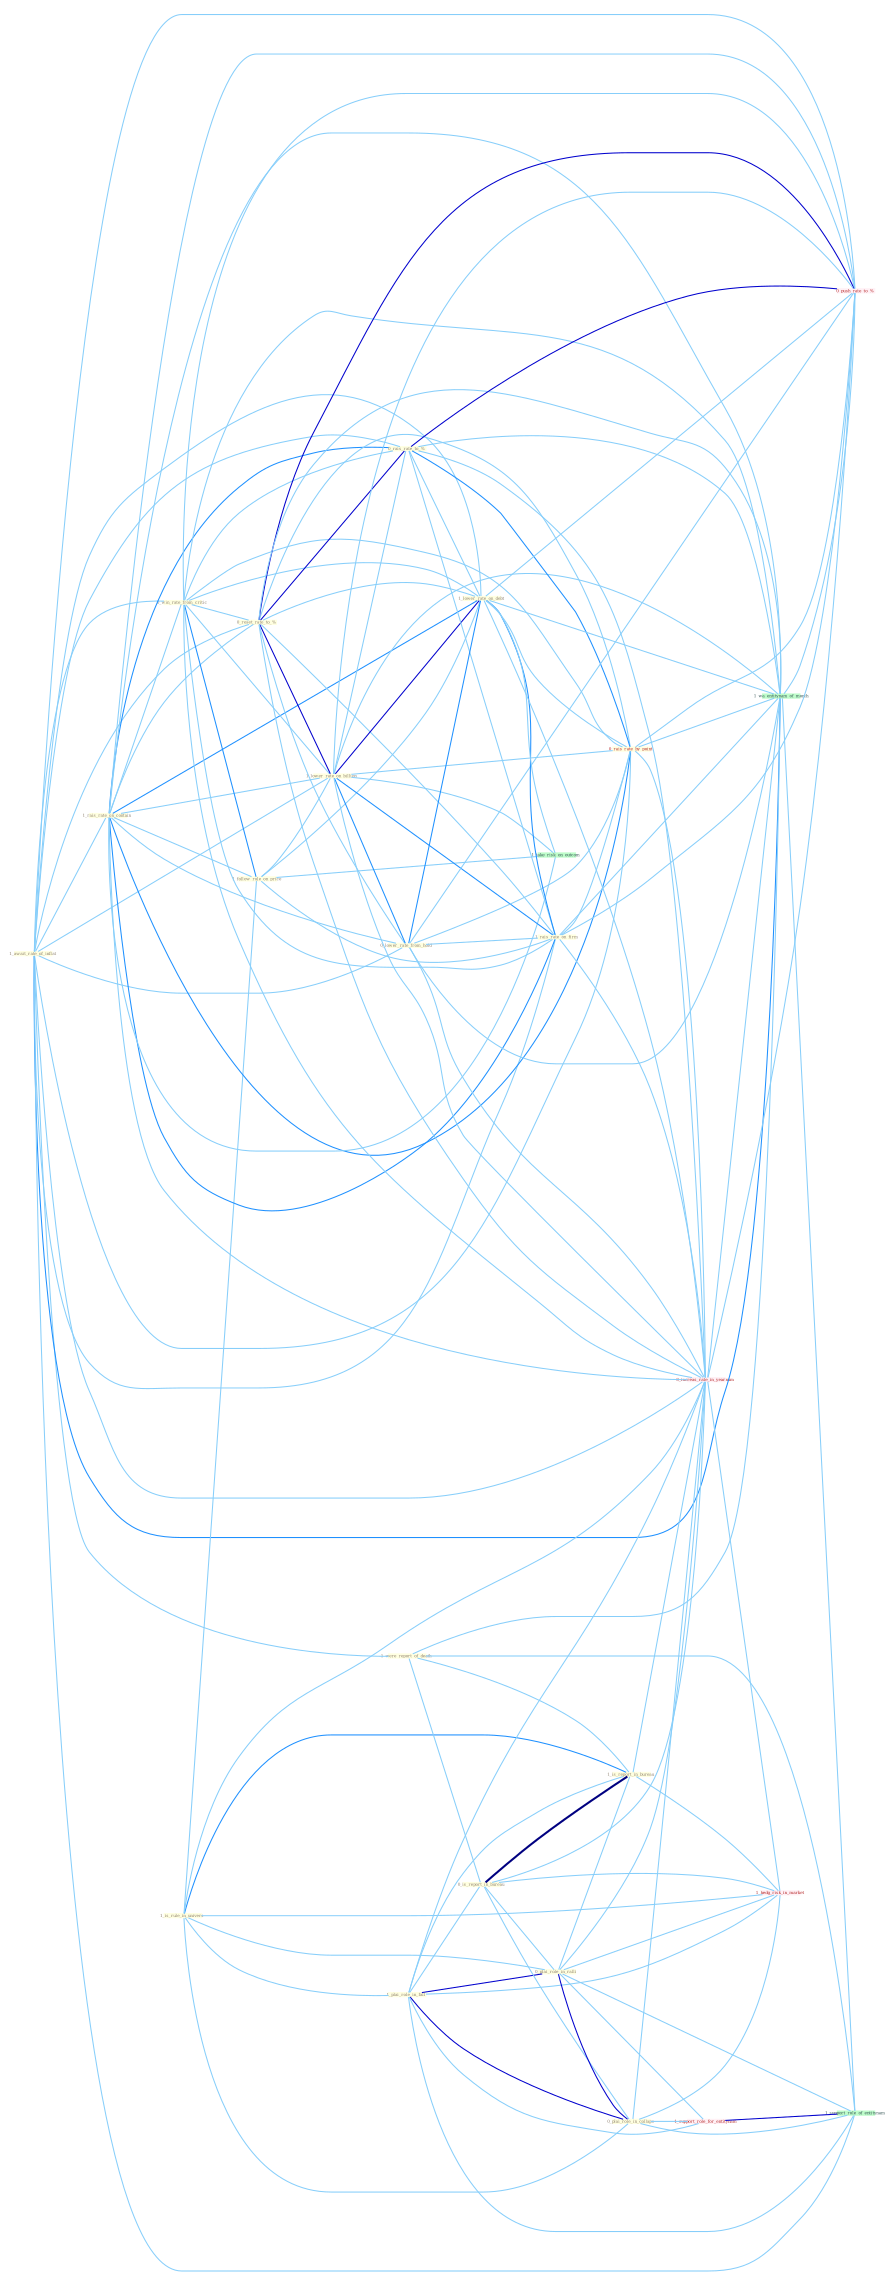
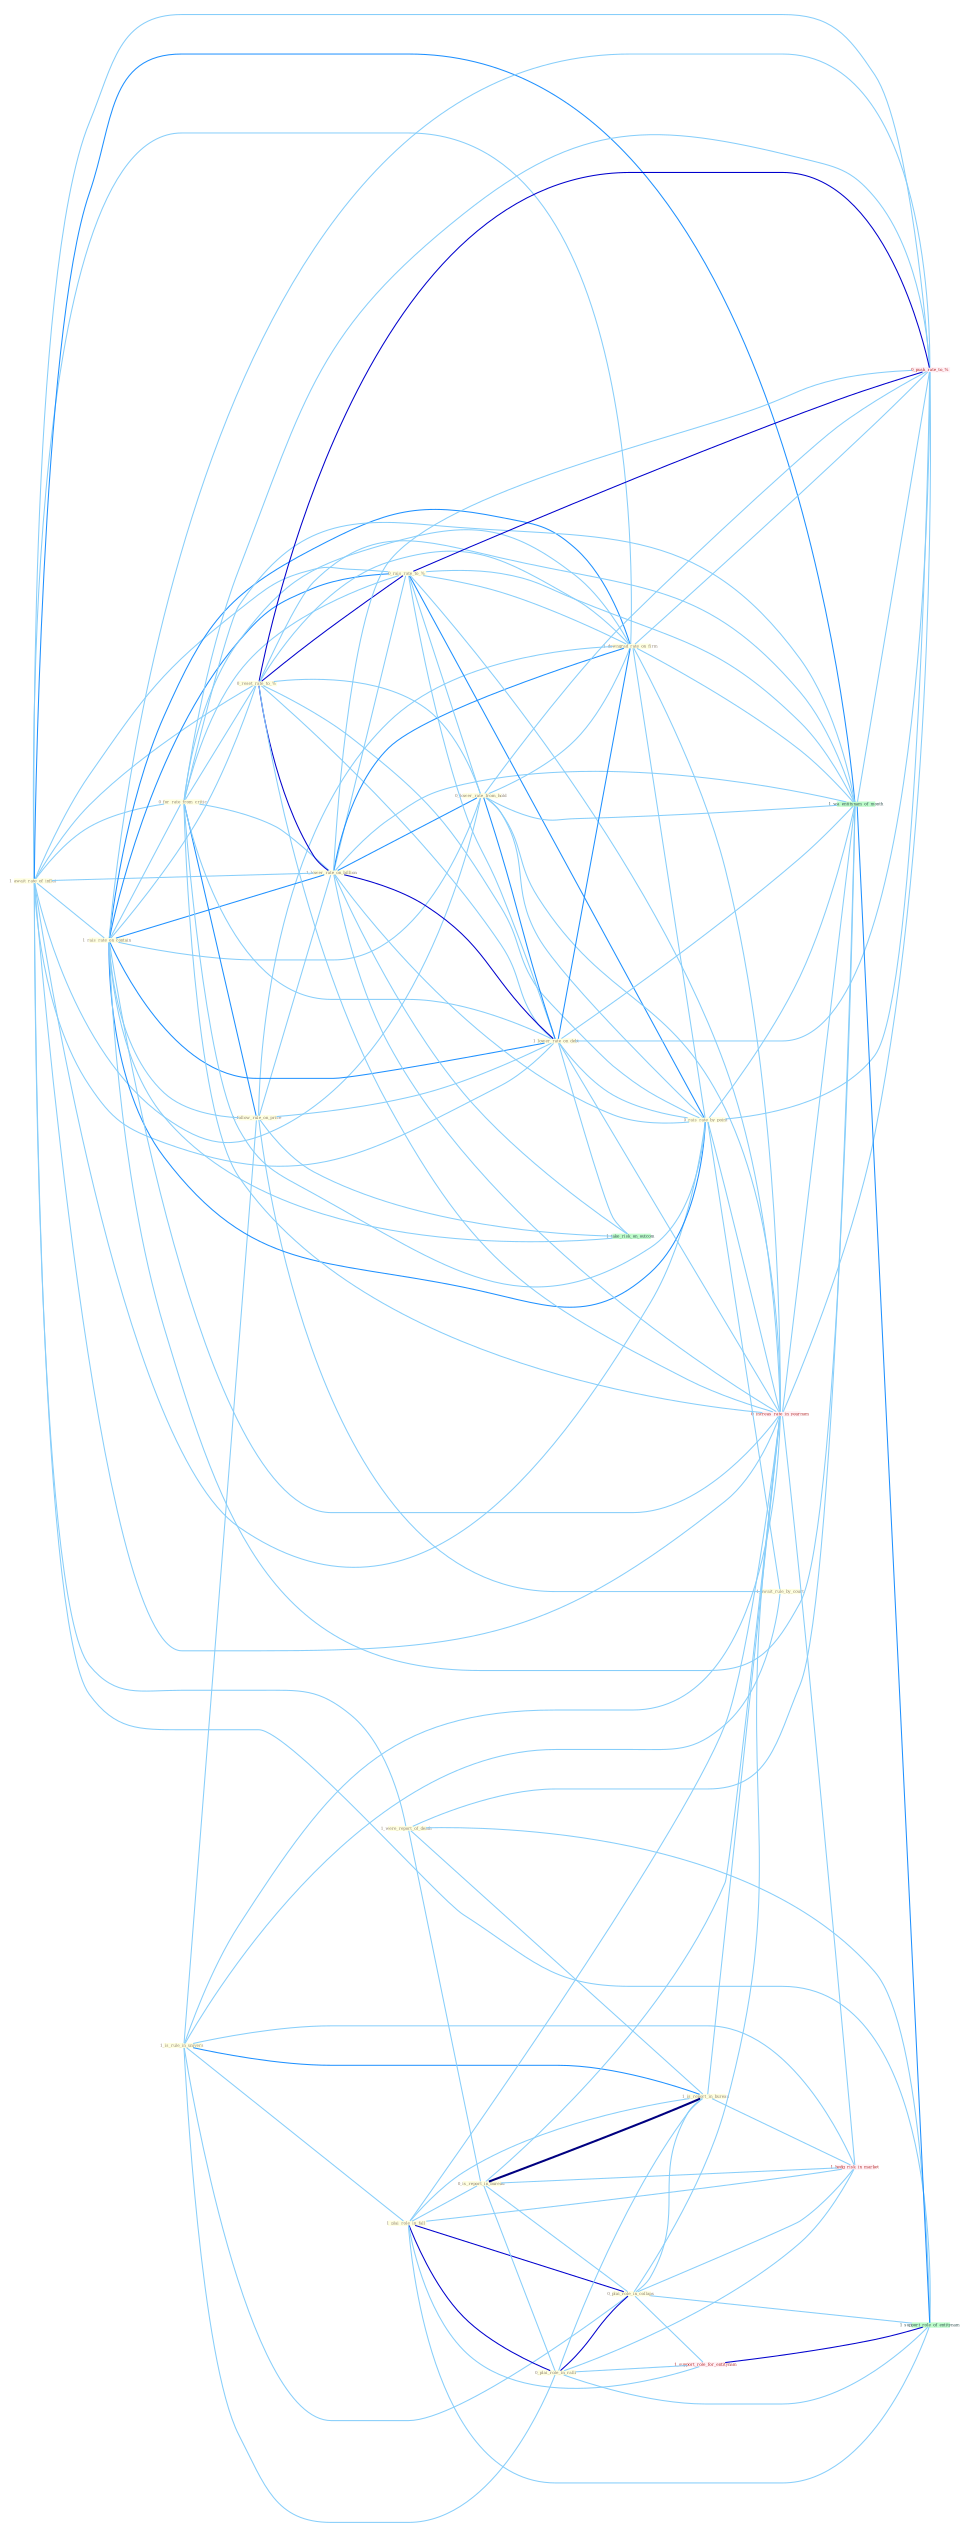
node "0_win_rate_from_critic": label "0_win_rate_from_critic" -> "0_for_rate_from_critic"
edge "0_rais_rate_to_%" -- "0_lower_rate_from_hold": added
node "0_rais_rate_by_point": fontcolor #b22222 -> #8b7d6b
edge "1_lower_rate_on_billion" -- "1_rais_rate_on_contain": color #87cefa -> #1e90ff
node "1_rais_rate_on_firm": label "1_rais_rate_on_firm" -> "1_downgrad_rate_on_firm"
edge "1_wa_entitynam_of_month" -- "1_support_role_of_entitynam": color #87cefa -> #1e90ff
node "1_await_rule_by_court": added
edge "0_increas_rate_in_yearnum" -- "0_plai_role_in_ralli": removed
edge "1_is_report_in_bureau" -- "0_plai_role_in_collaps": added
